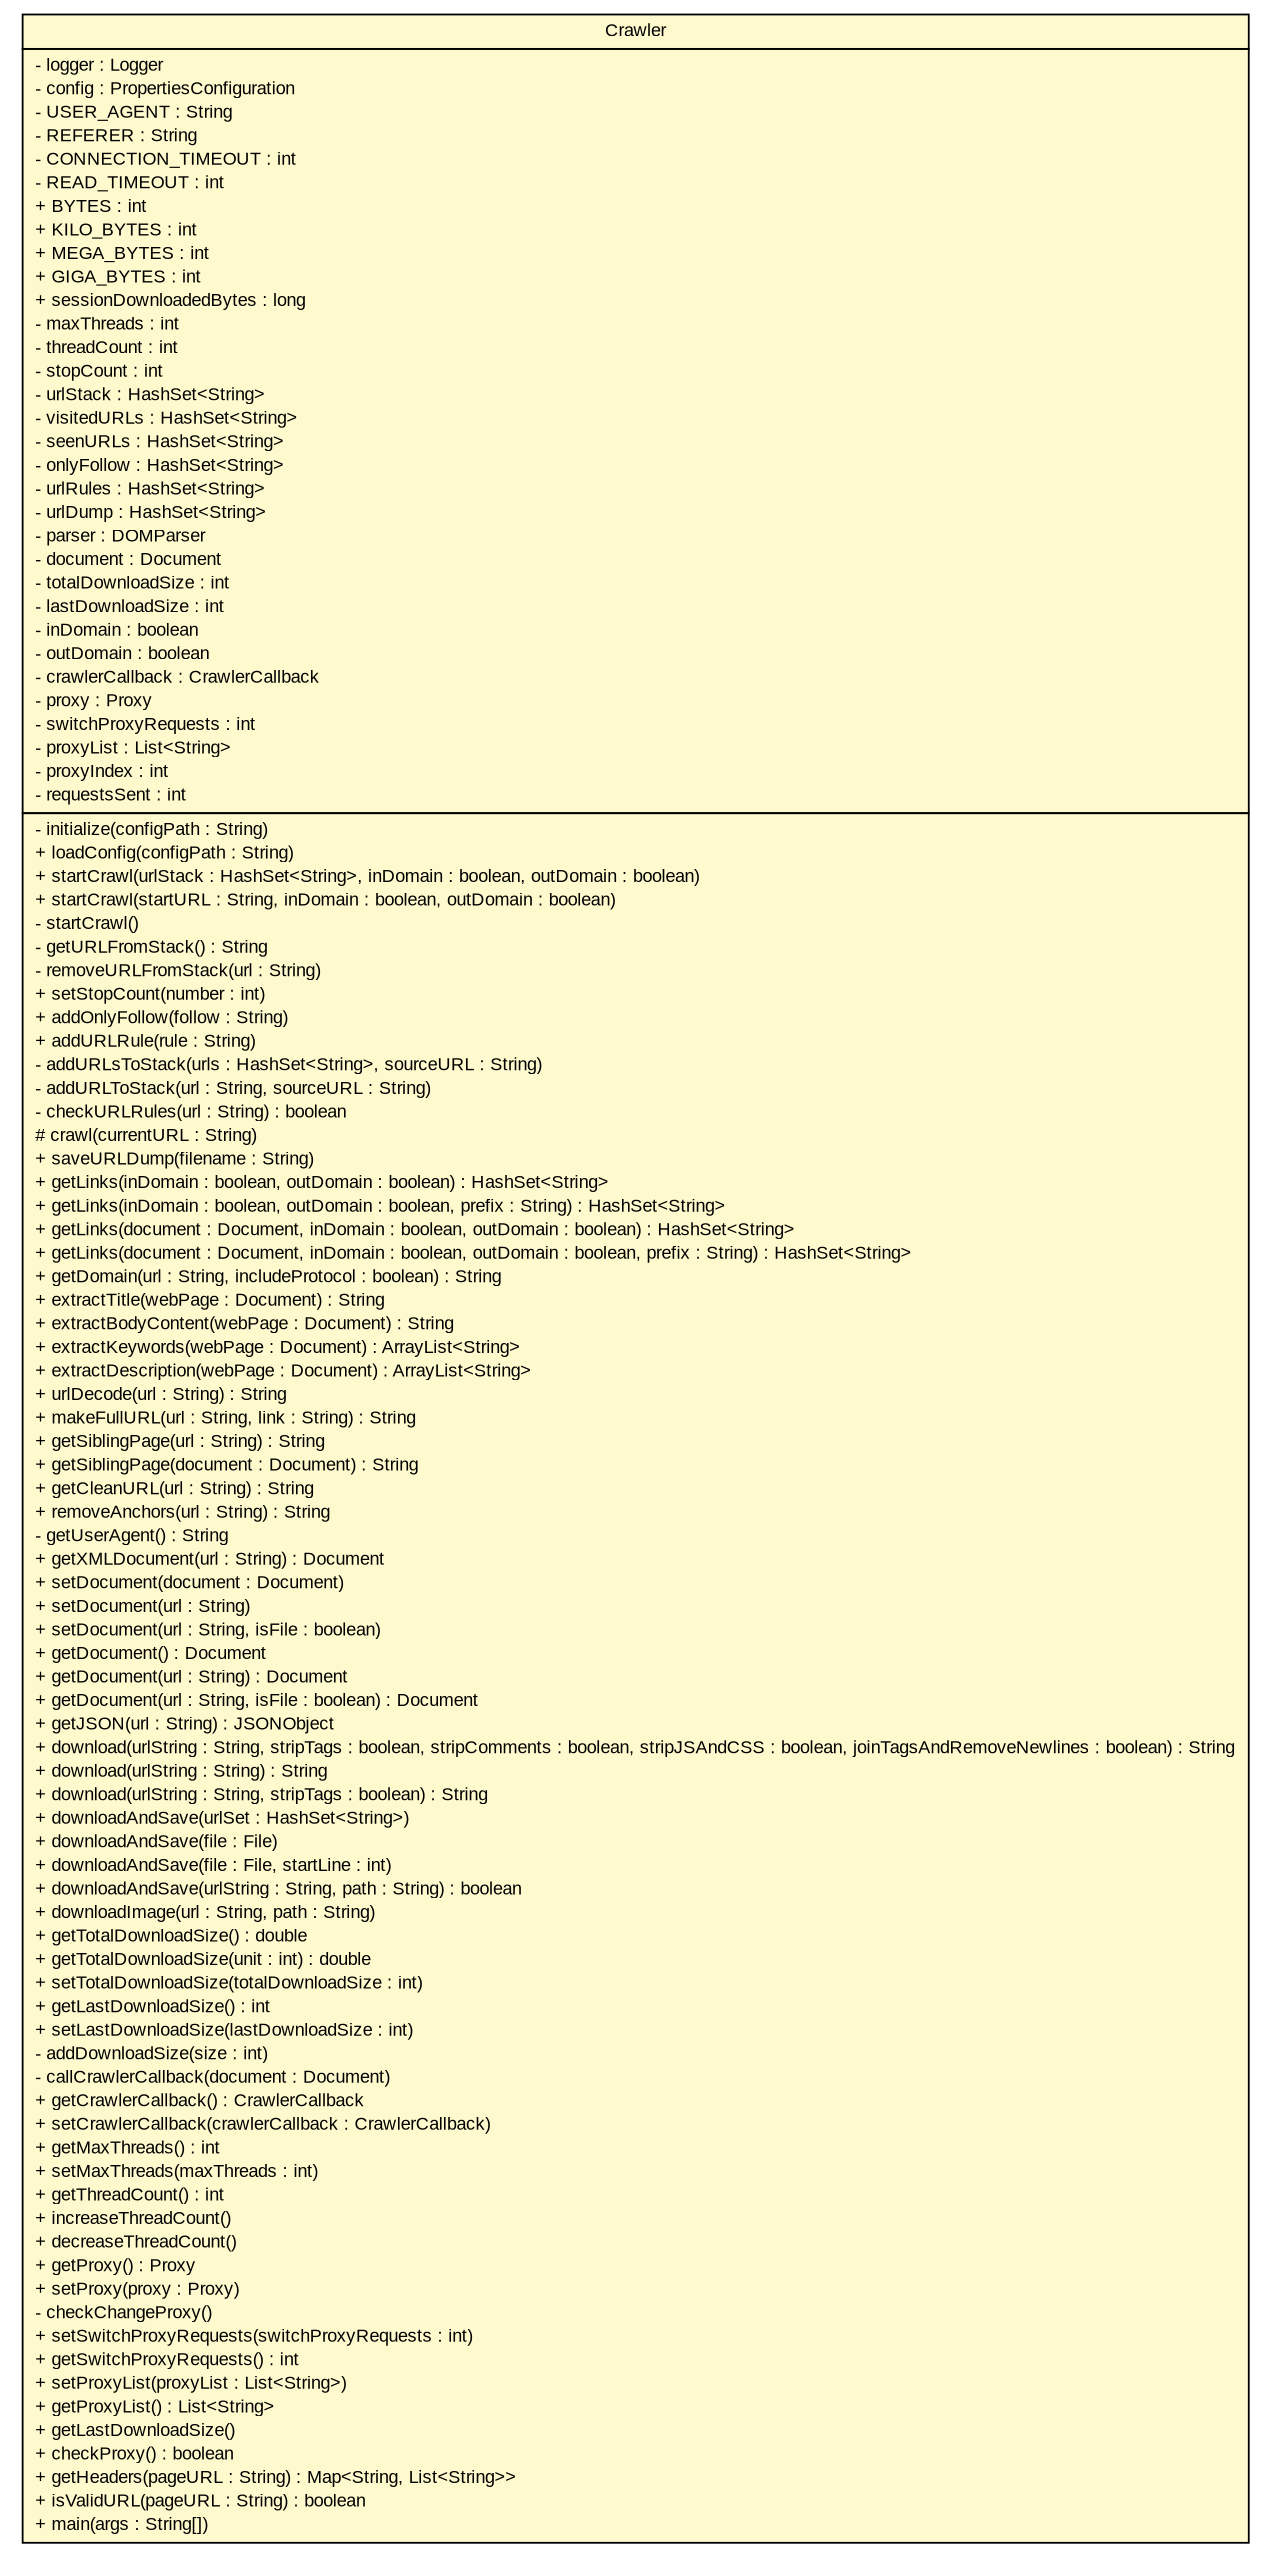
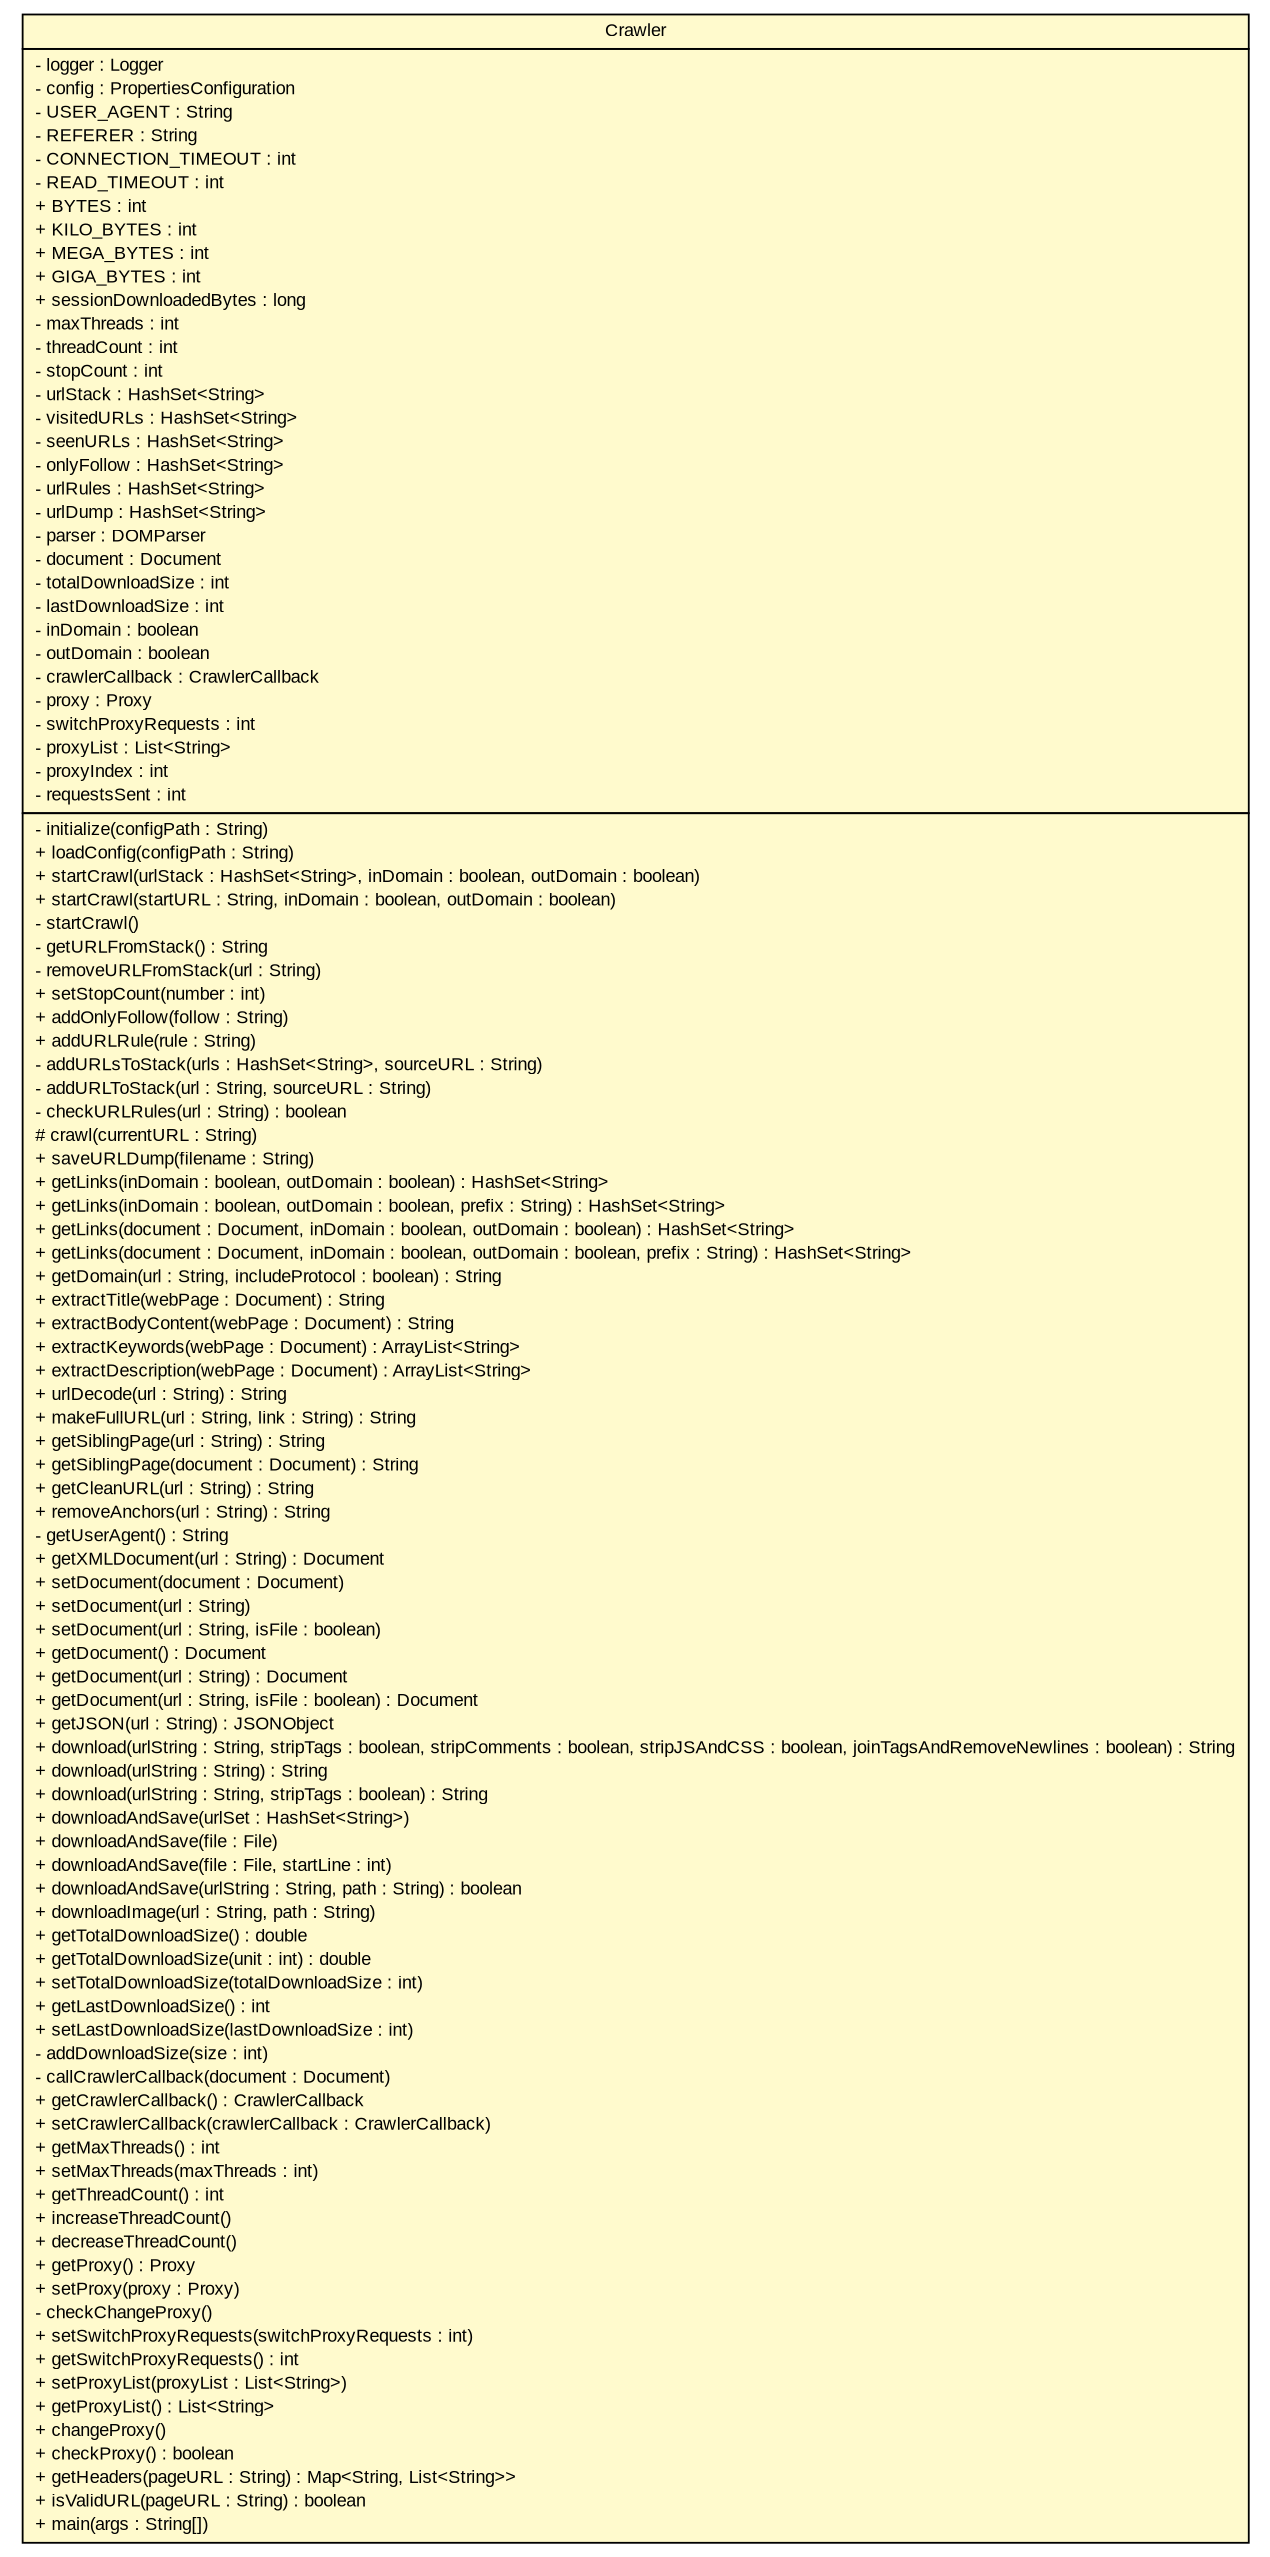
node "Crawler": text "+ getLastDownloadSize()" -> "+ changeProxy()"
